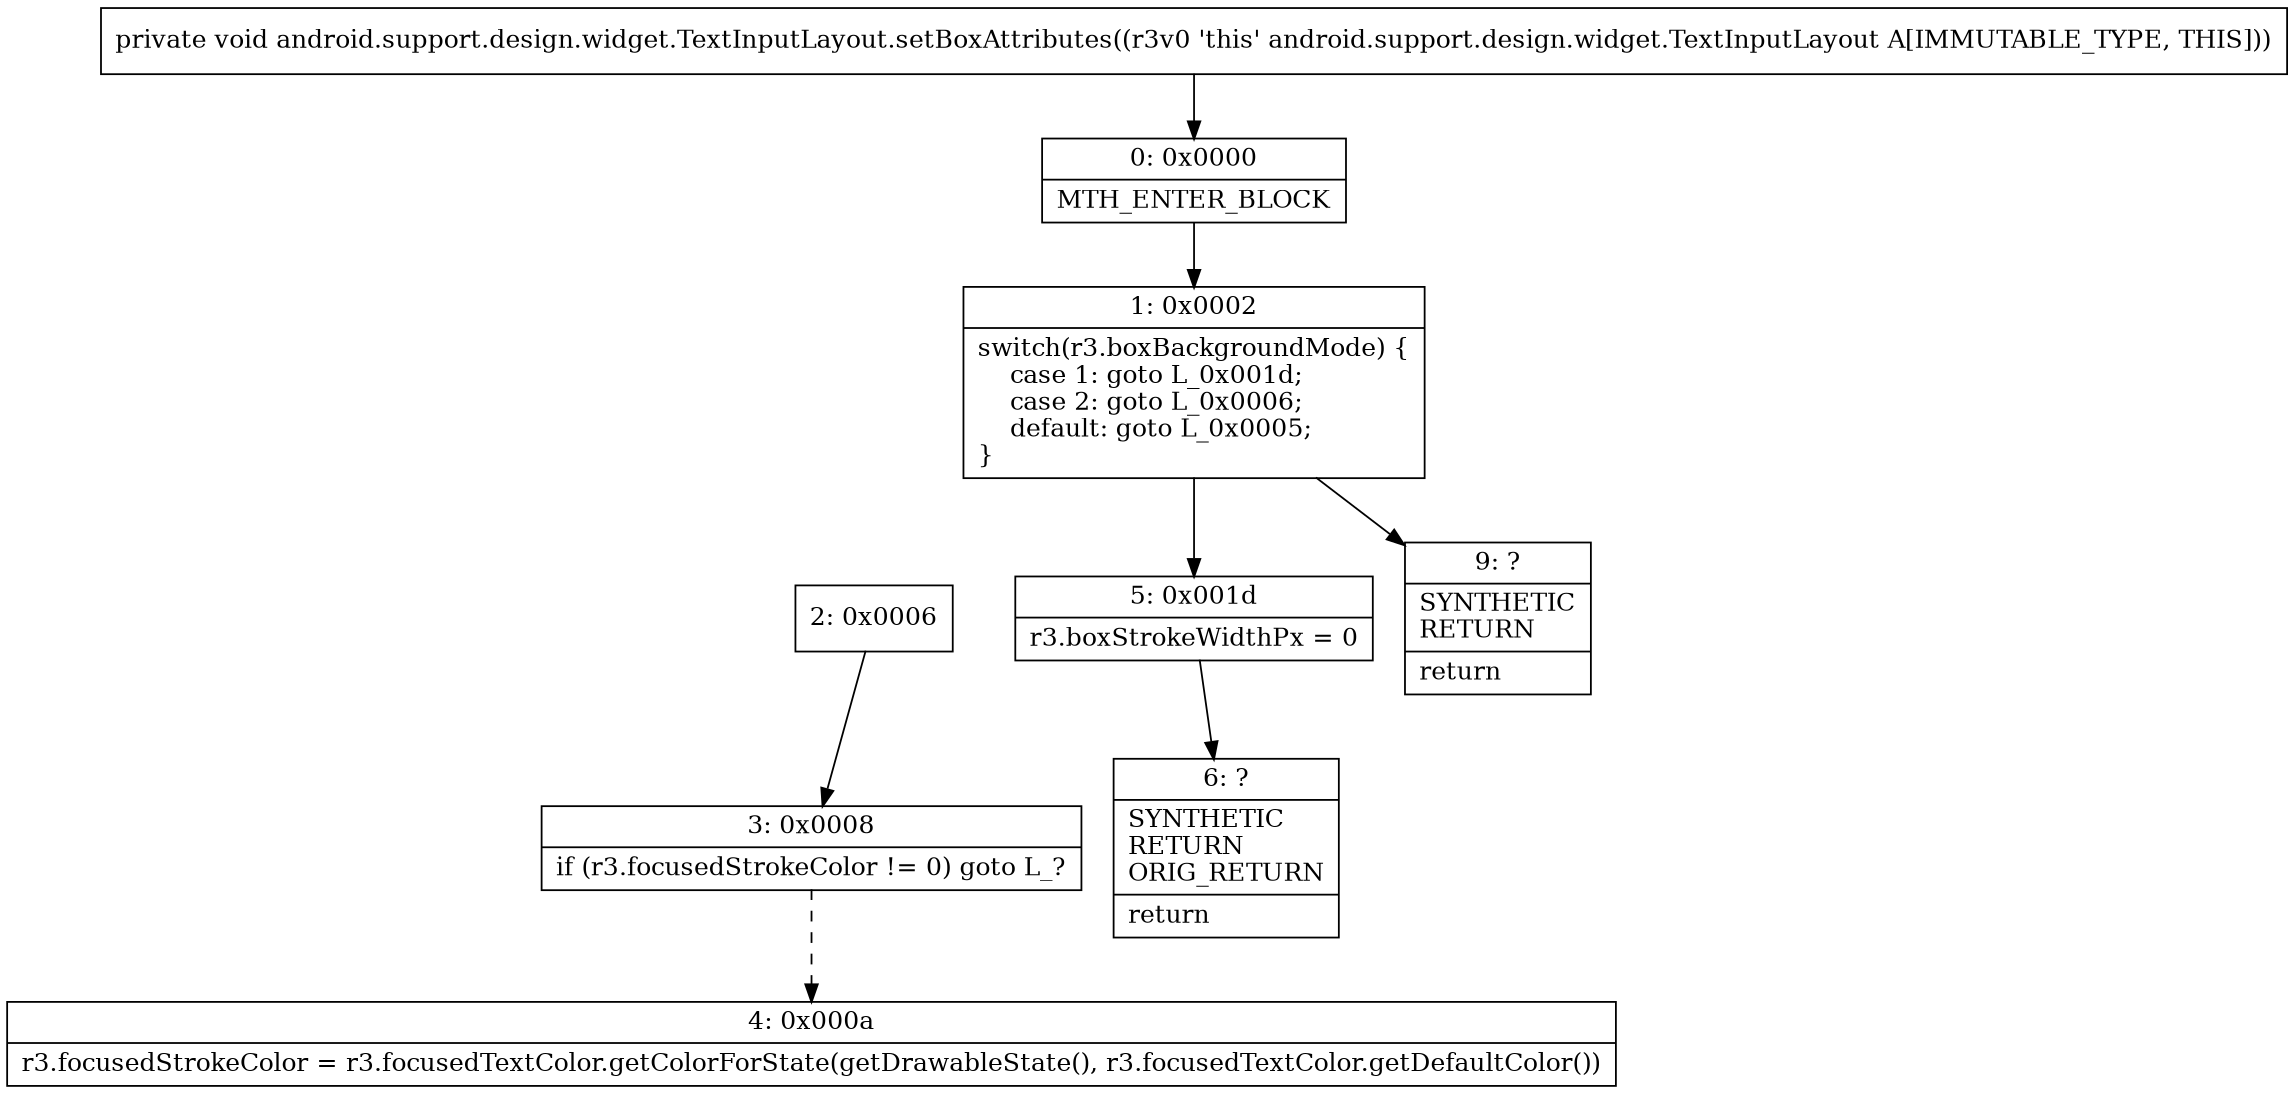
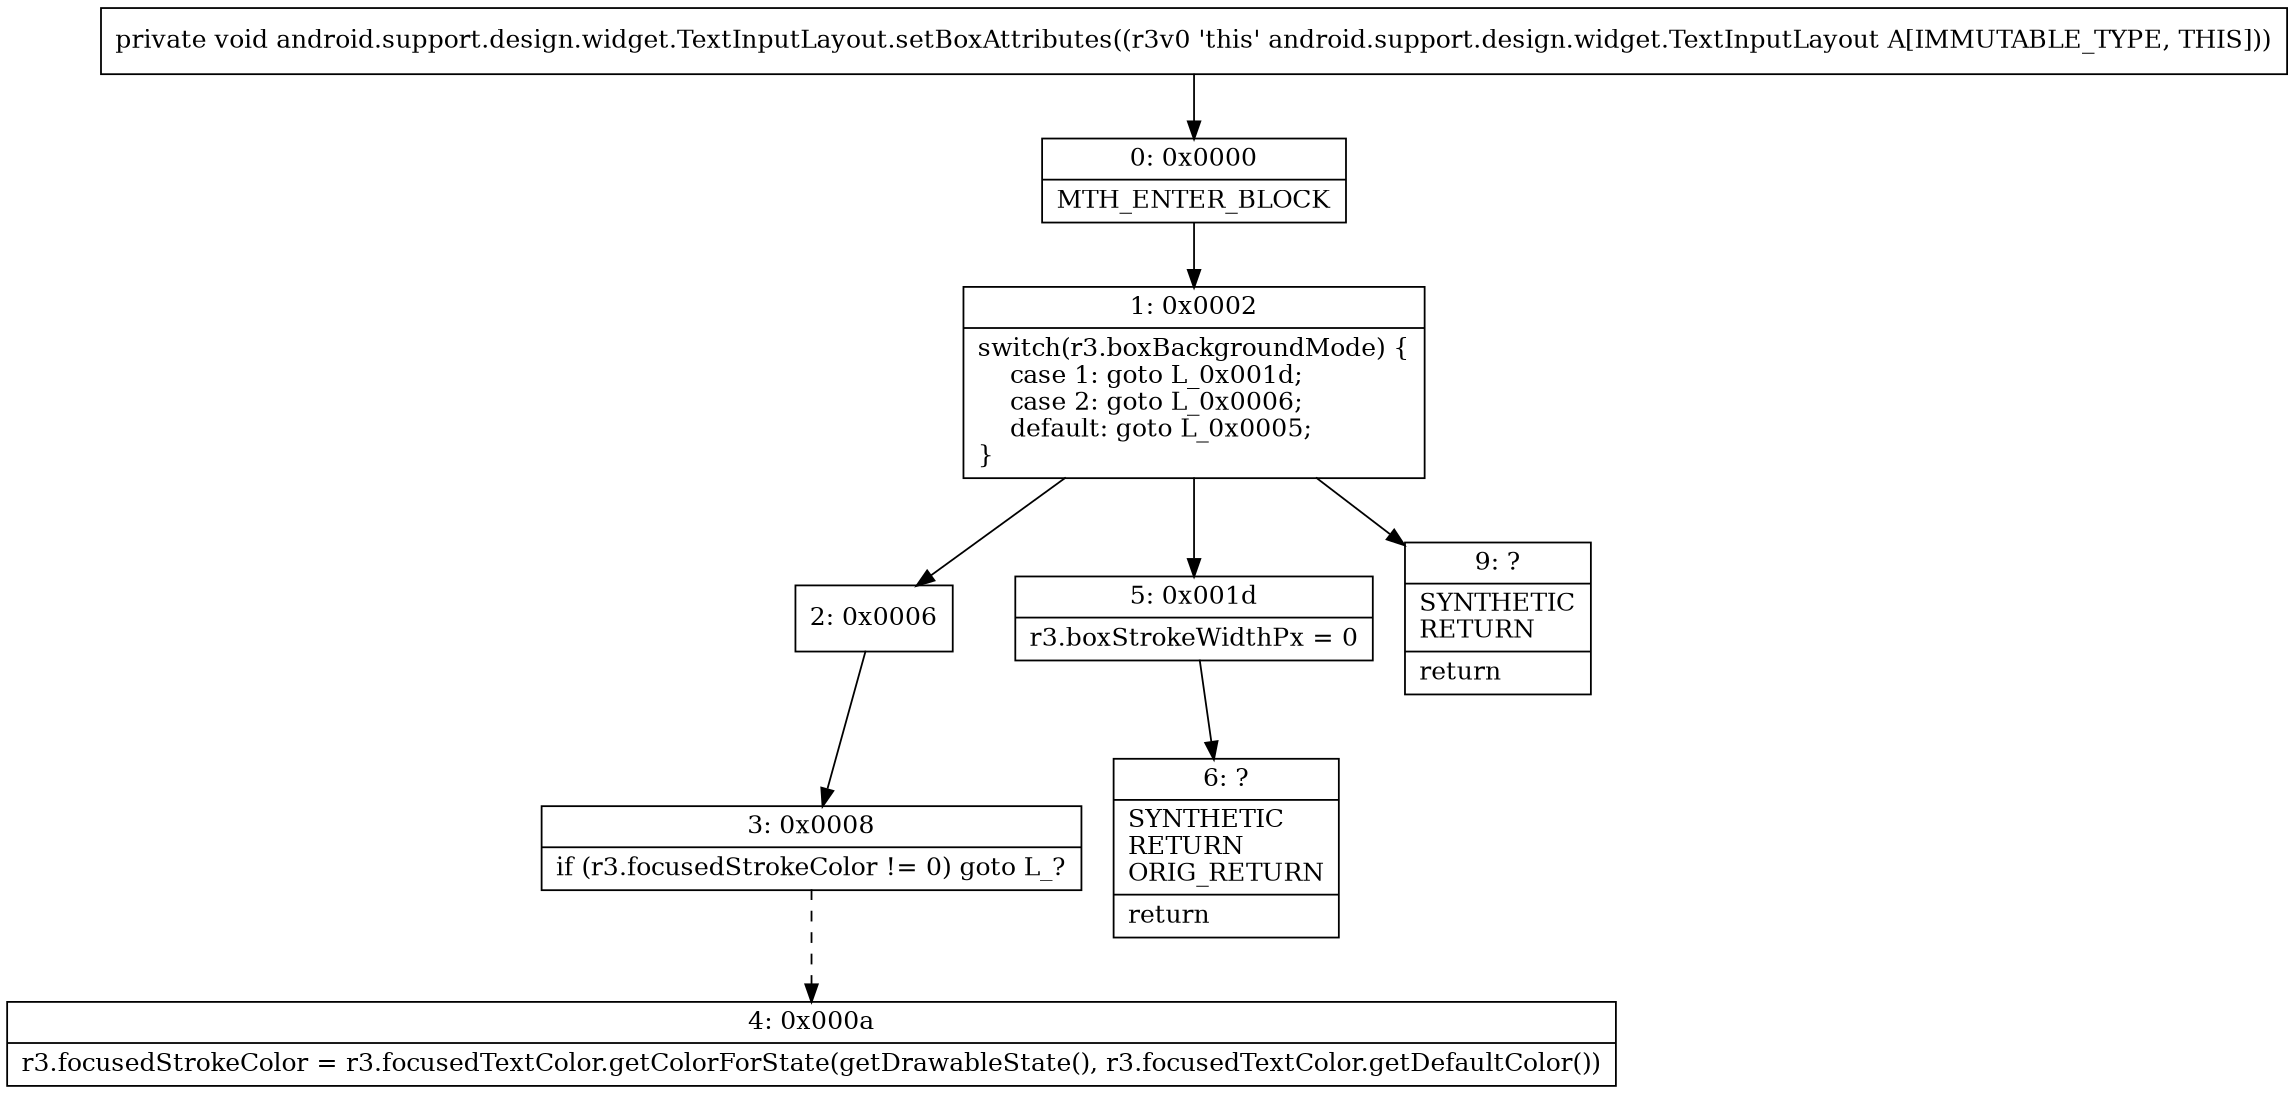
edge "1: 0x0002" -> "2: 0x0006": added
